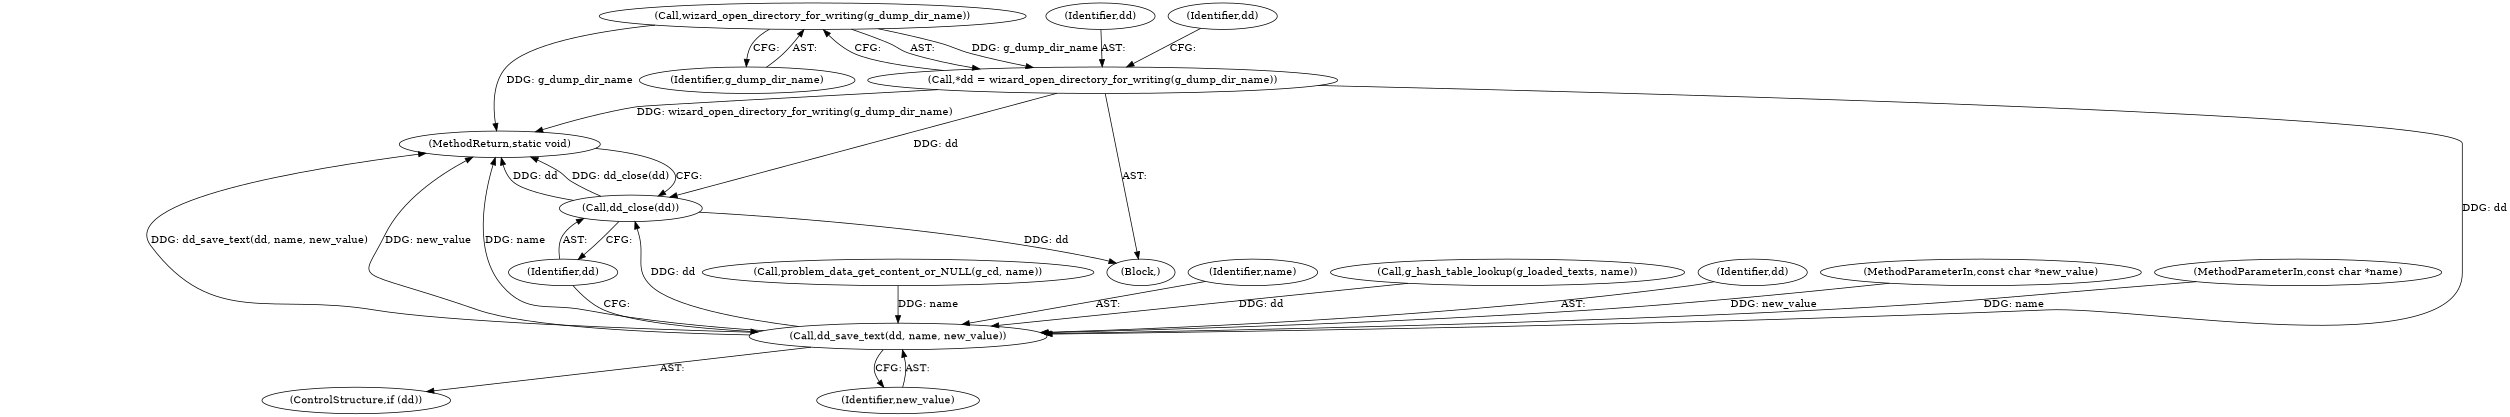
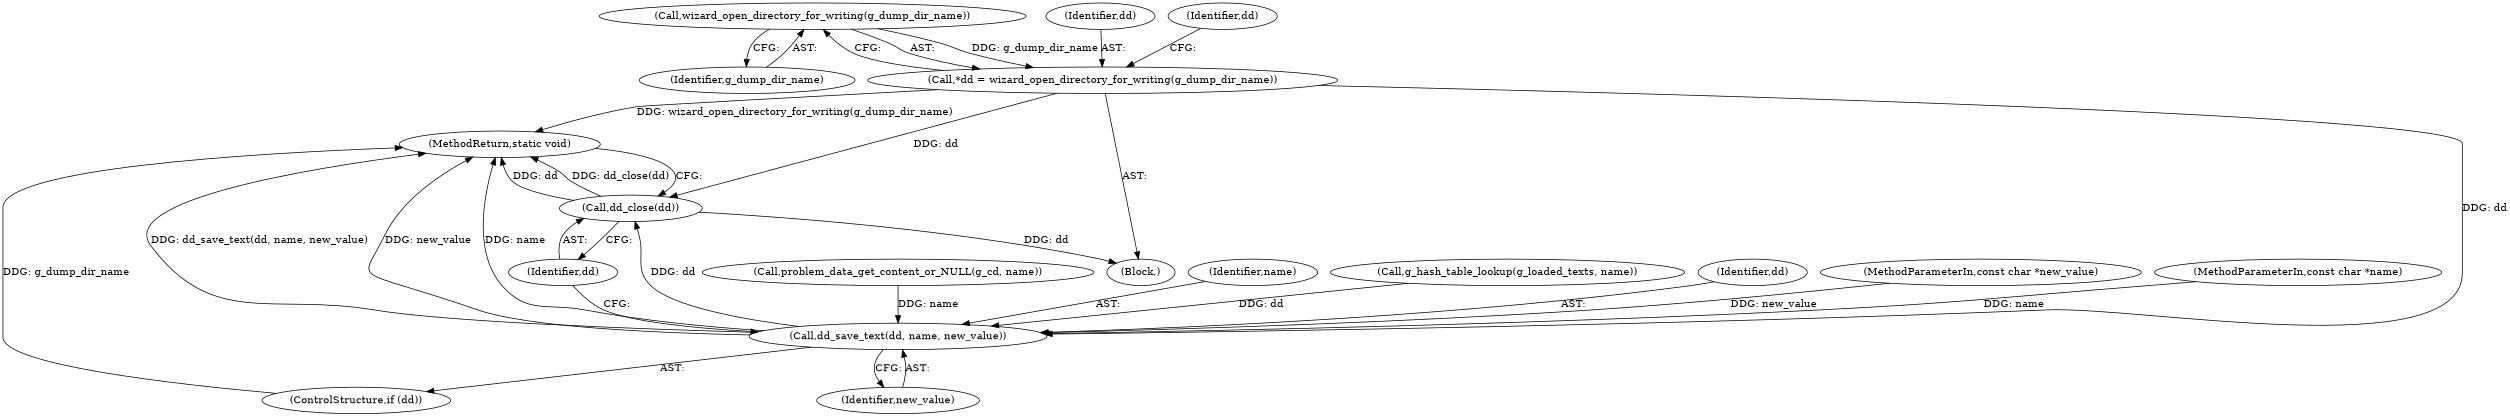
edge "(Call,wizard_open_directory_for_writing(g_dump_dir_name))" -> "(MethodReturn,static void)": now "(ControlStructure,if (dd))" -> "(MethodReturn,static void)"
